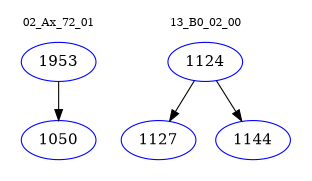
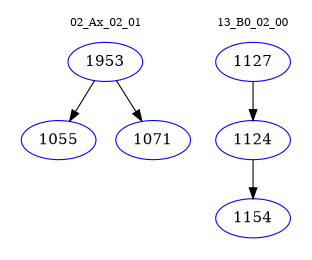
cluster "02_Ax_72_01": label "02_Ax_72_01" -> "02_Ax_02_01"
edge "1124" -> "1127": reversed
node "1050": label "1050" -> "1055"
node "1071": added
node "1144": label "1144" -> "1154"
